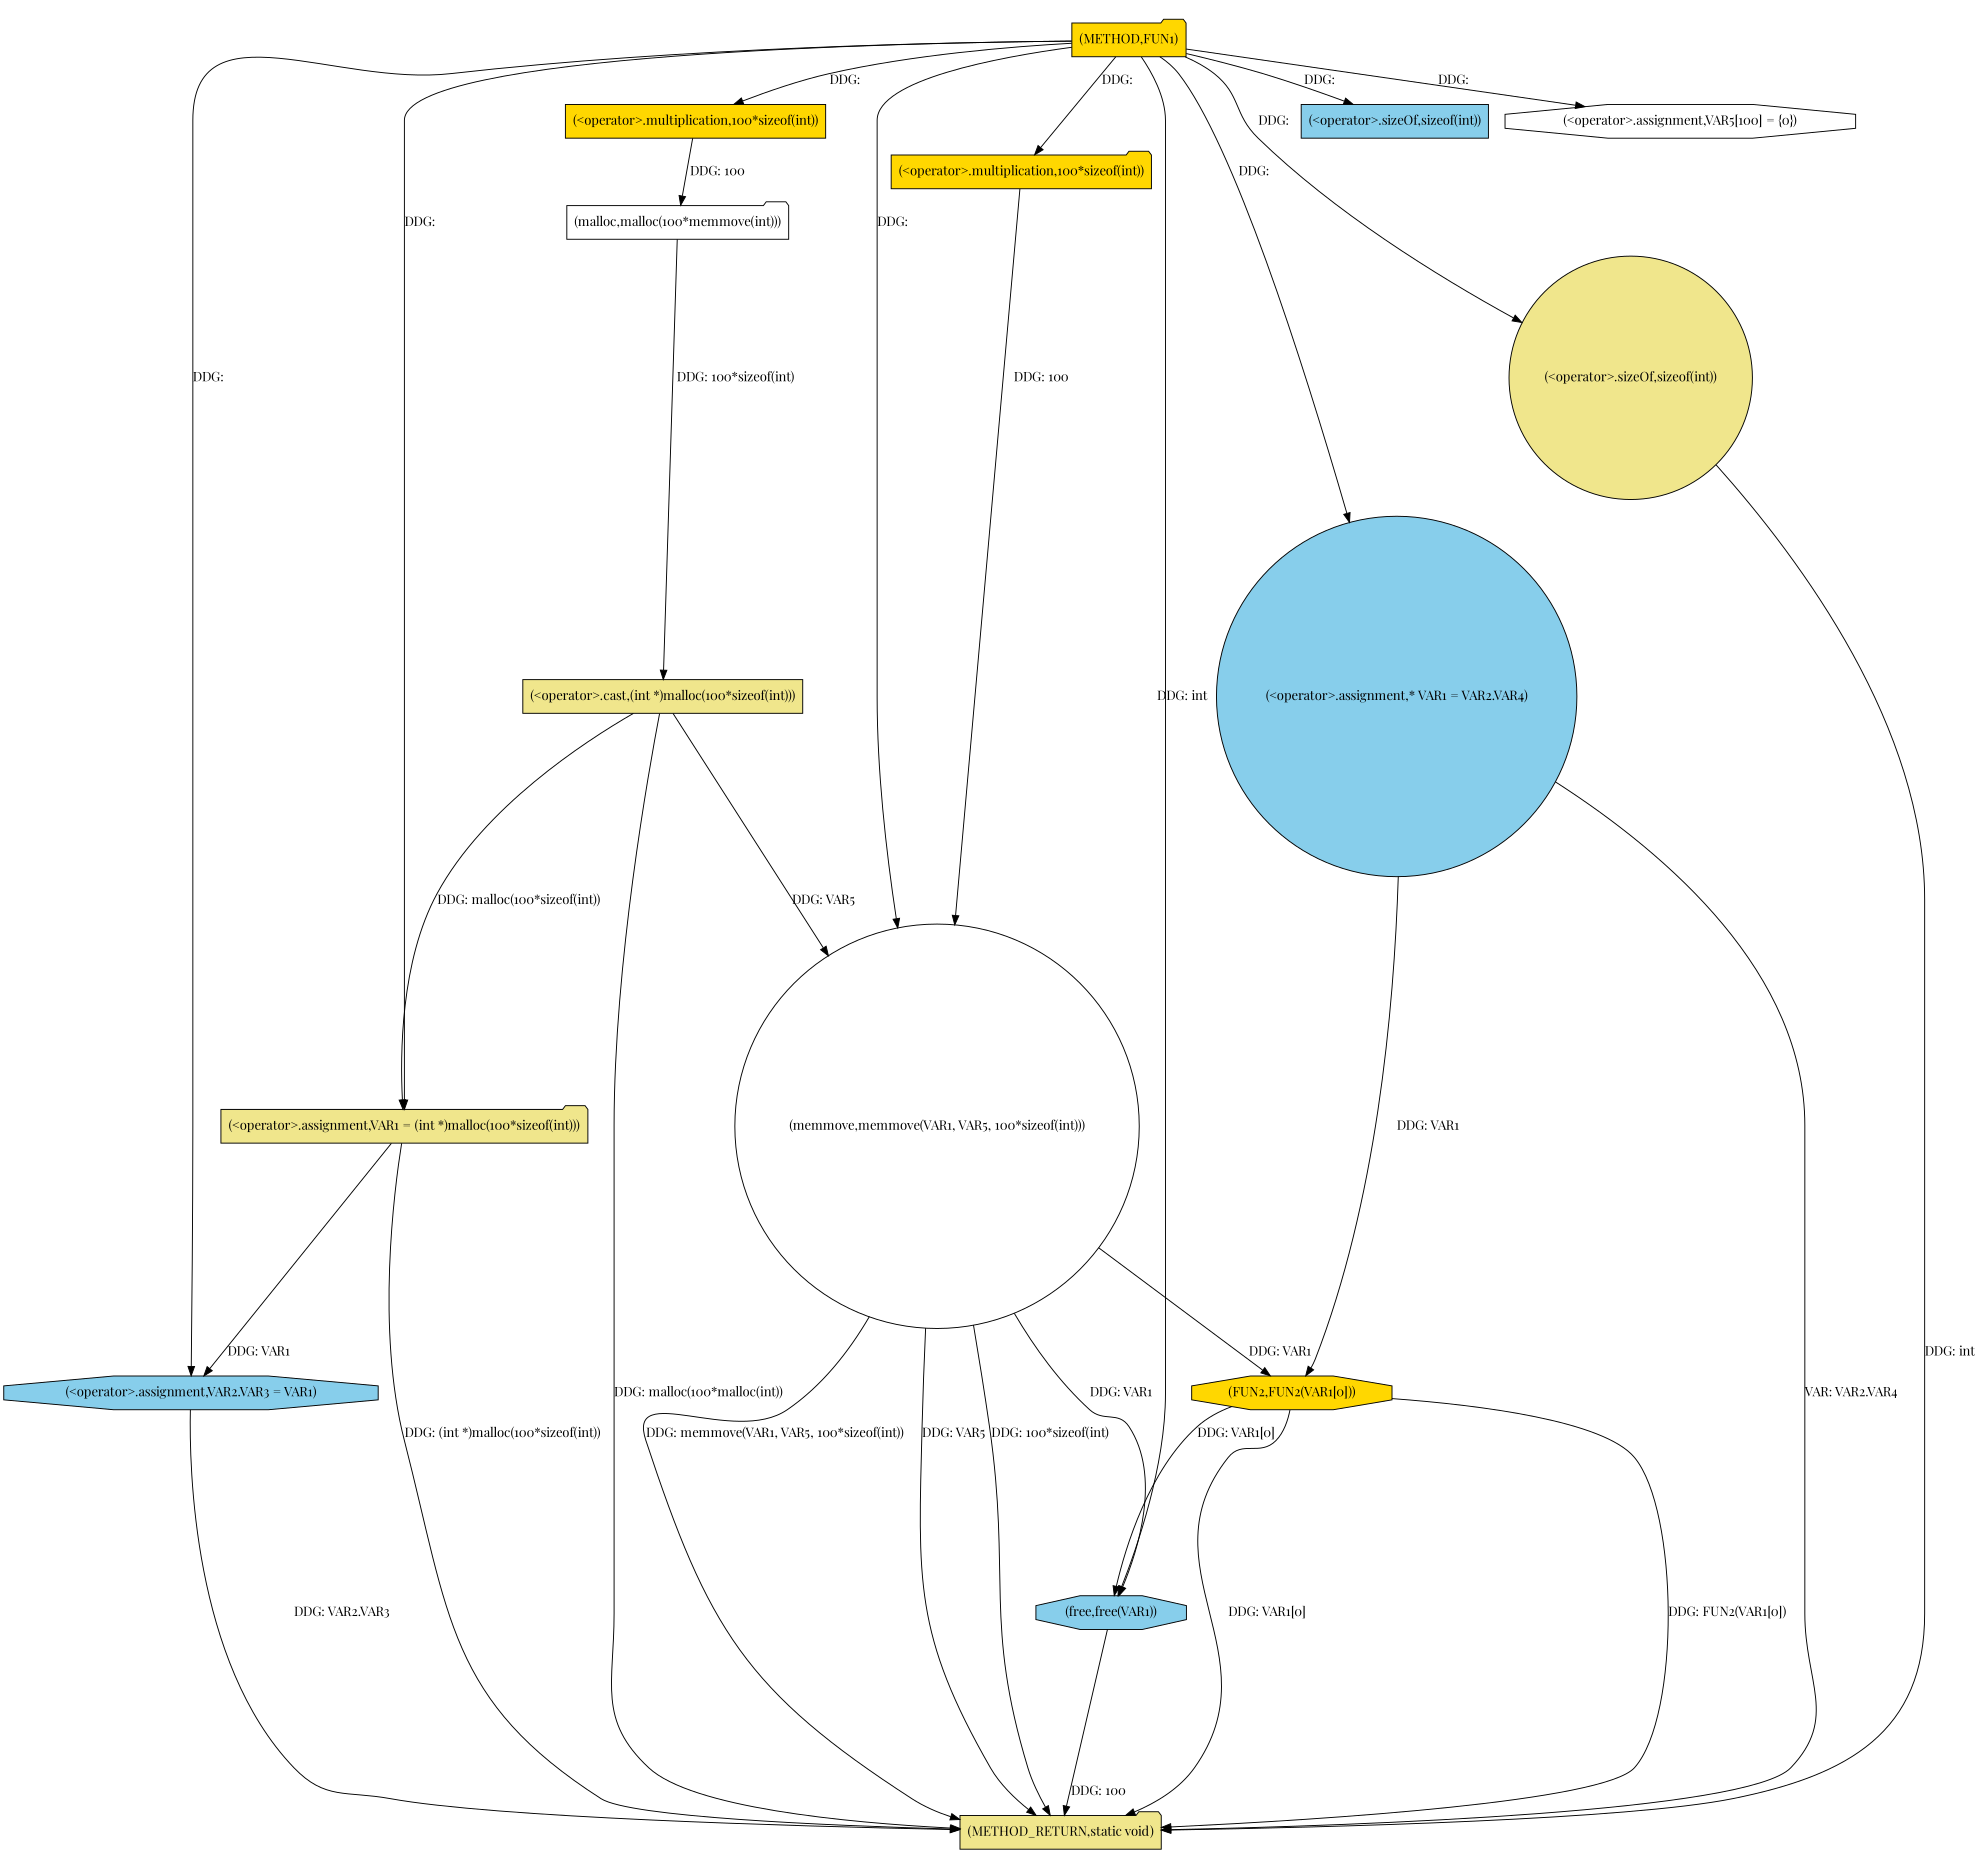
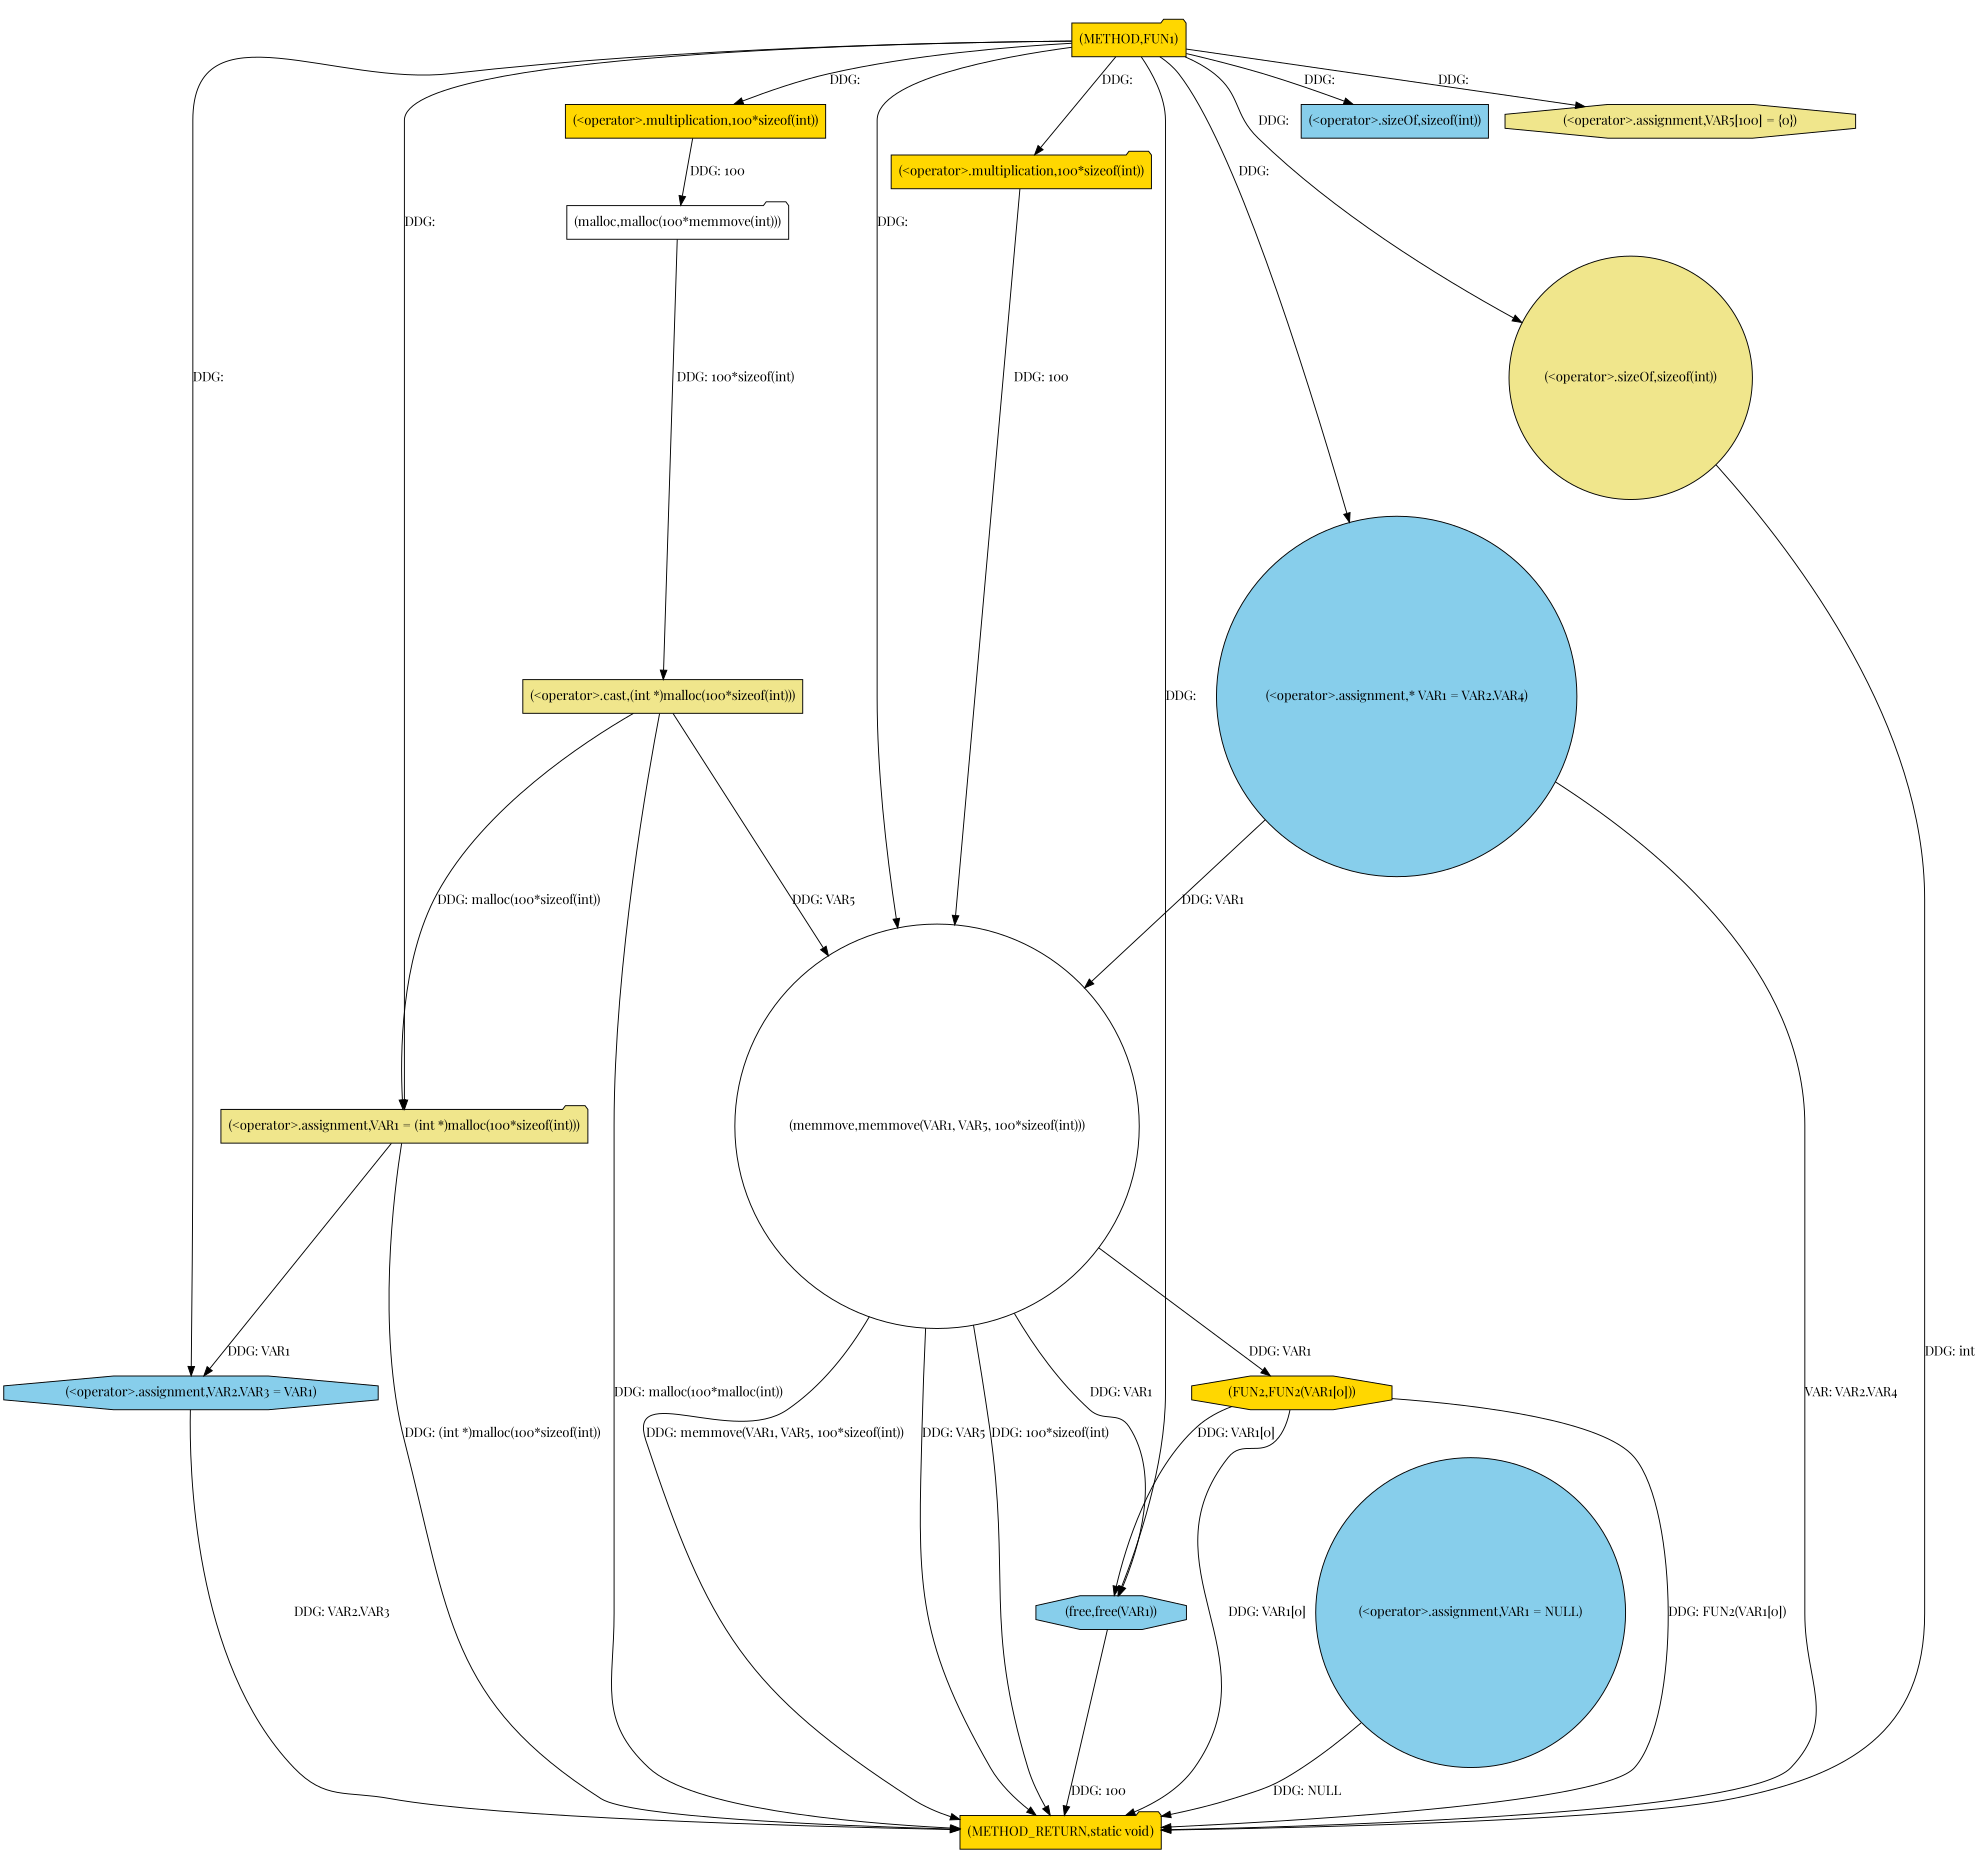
node "(<operator>.assignment,VAR5[100] = {0})": fillcolor white -> khaki
edge "(METHOD,FUN1)" -> "(free,free(VAR1))": label "DDG: int" -> "DDG: "
edge "(<operator>.assignment,* VAR1 = VAR2.VAR4)" -> "(FUN2,FUN2(VAR1[0]))": now "(<operator>.assignment,* VAR1 = VAR2.VAR4)" -> "(memmove,memmove(VAR1, VAR5, 100*sizeof(int)))"
node "(<operator>.assignment,VAR1 = NULL)": added
node "(METHOD_RETURN,static void)": fillcolor khaki -> gold
